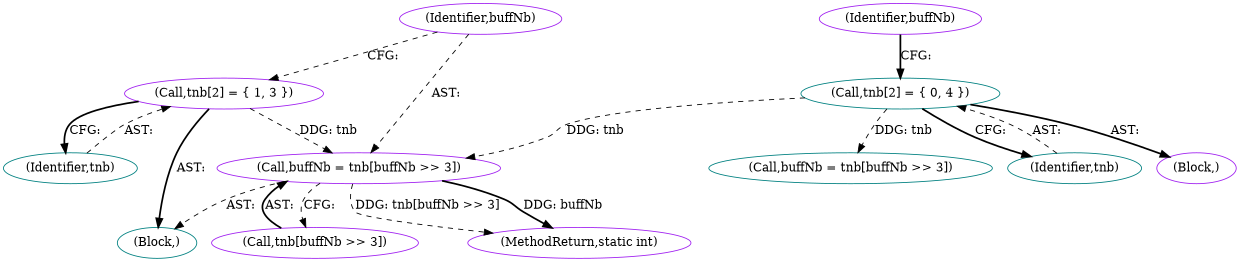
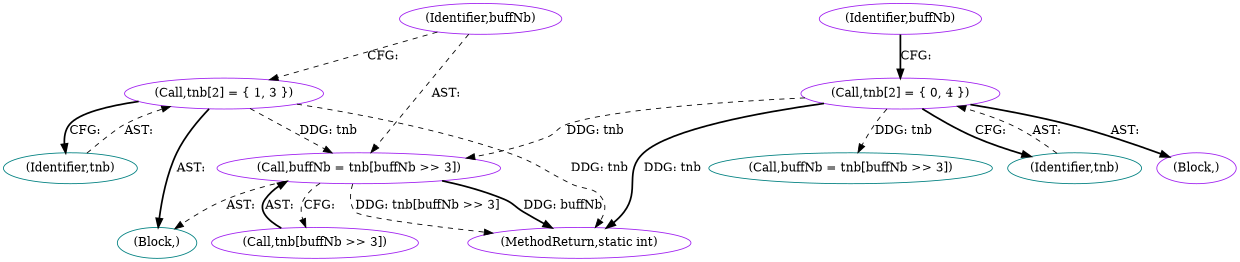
node "(Call,tnb[2] = { 0, 4 })": color teal -> purple
edge "(Call,tnb[2] = { 0, 4 })" -> "(MethodReturn,static int)": added, label "DDG: tnb"
edge "(Call,tnb[2] = { 1, 3 })" -> "(MethodReturn,static int)": added, label "DDG: tnb"
